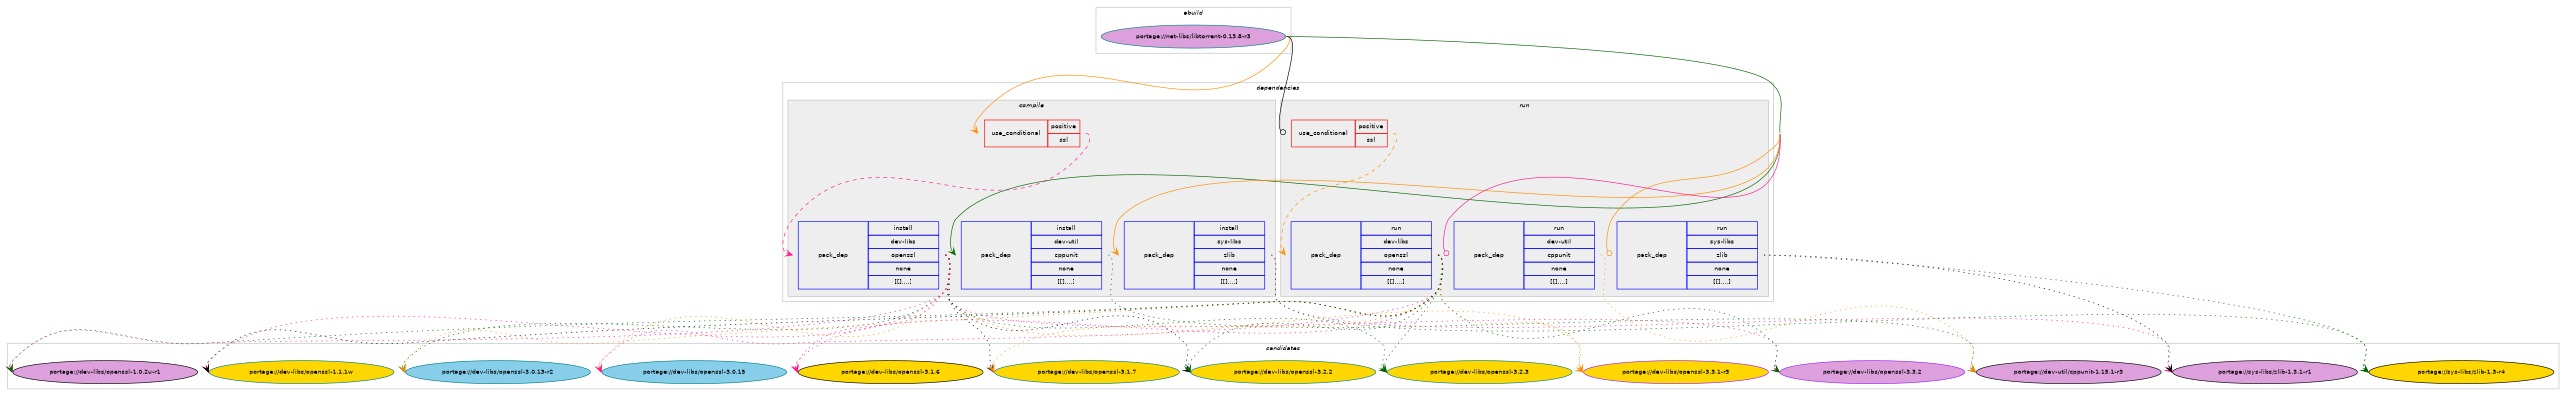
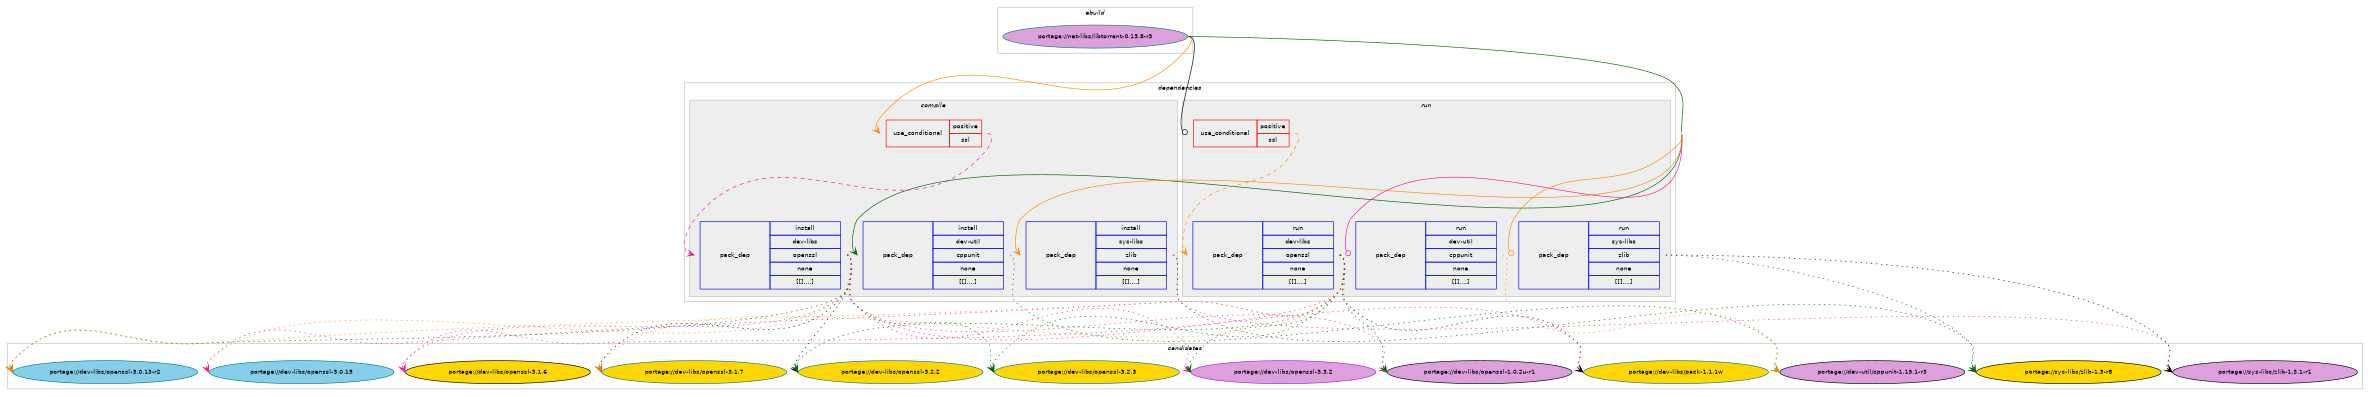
node "portage://dev-libs/openssl-1.1.1w": label "portage://dev-libs/openssl-1.1.1w" -> "portage://dev-libs/pack-1.1.1w"
node "portage://dev-libs/openssl-3.3.1-r3": removed
node "portage://sys-libs/zlib-1.3-r4": label "portage://sys-libs/zlib-1.3-r4" -> "portage://sys-libs/zlib-1.3-r8"
